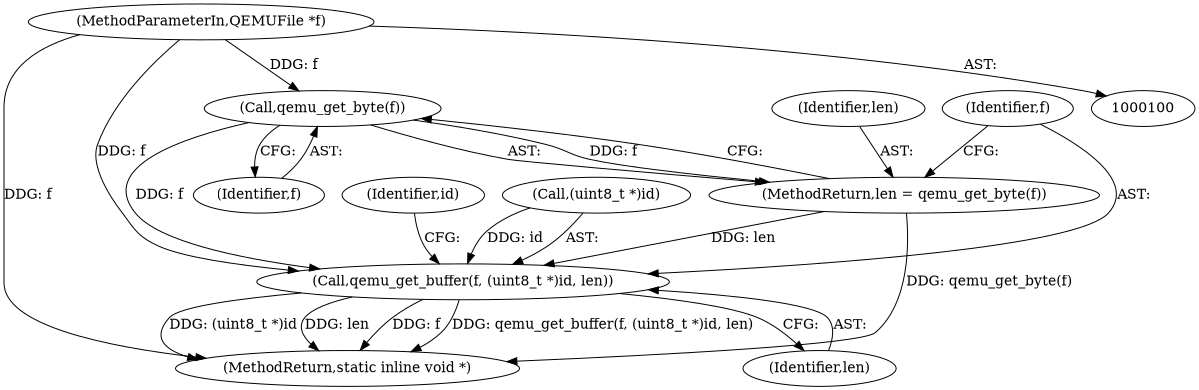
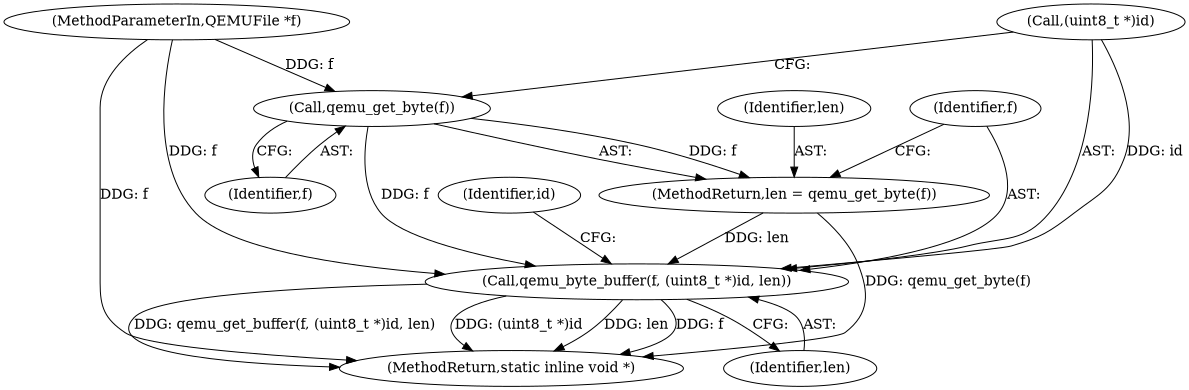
node "1000100": removed
edge "(MethodReturn,len = qemu_get_byte(f))" -> "(Call,qemu_get_byte(f))": now "(Call,(uint8_t *)id)" -> "(Call,qemu_get_byte(f))"
node "(Call,qemu_get_buffer(f, (uint8_t *)id, len))": label "(Call,qemu_get_buffer(f, (uint8_t *)id, len))" -> "(Call,qemu_byte_buffer(f, (uint8_t *)id, len))"
